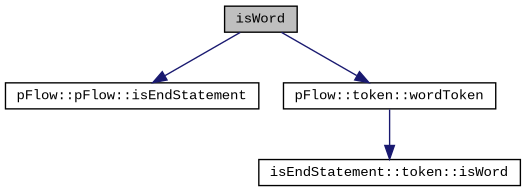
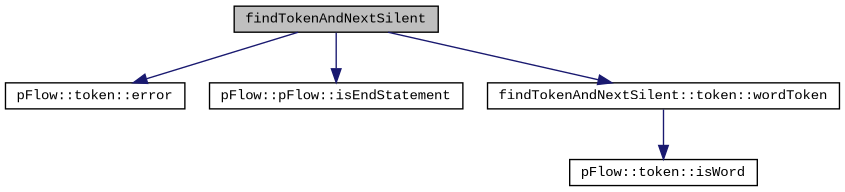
node "isWord": label "isWord" -> "findTokenAndNextSilent"
node "pFlow::token::error": added
node "pFlow::token::wordToken": label "pFlow::token::wordToken" -> "findTokenAndNextSilent::token::wordToken"
node "isEndStatement::token::isWord": label "isEndStatement::token::isWord" -> "pFlow::token::isWord"
